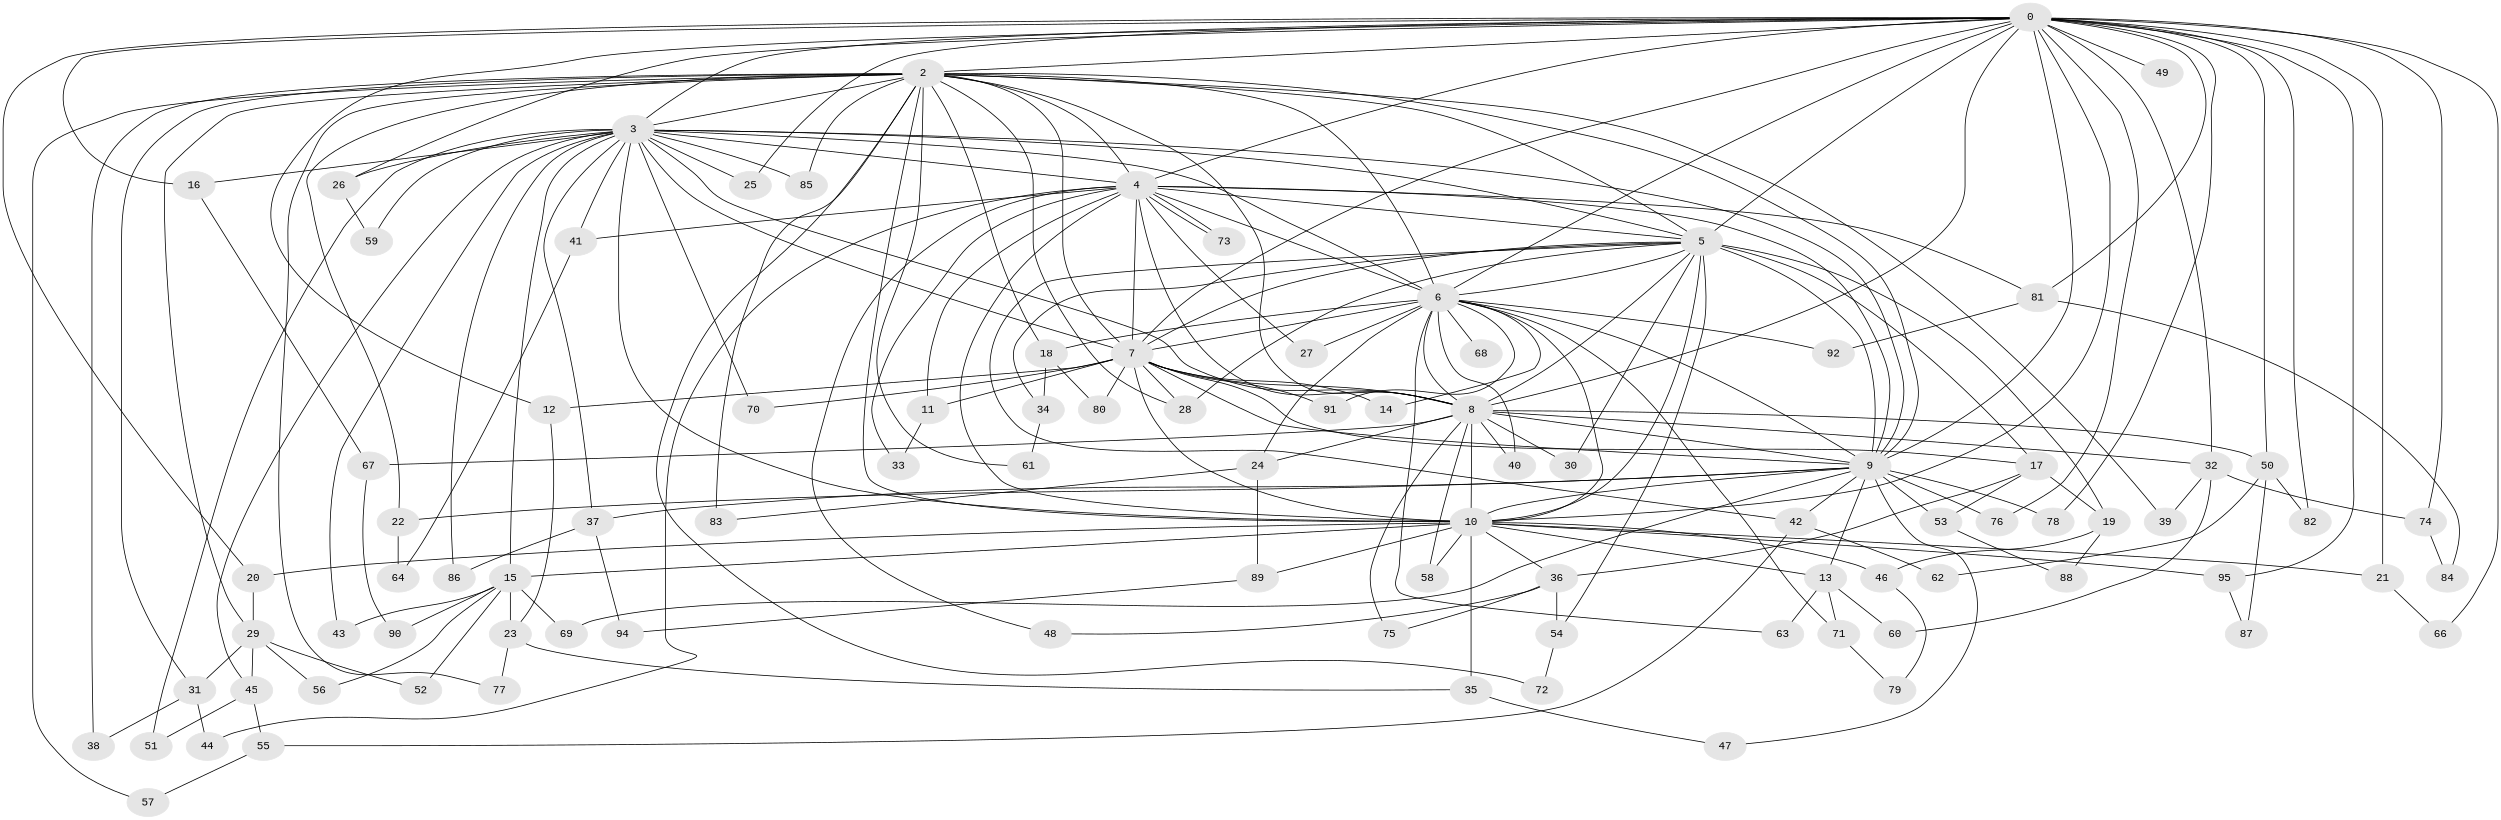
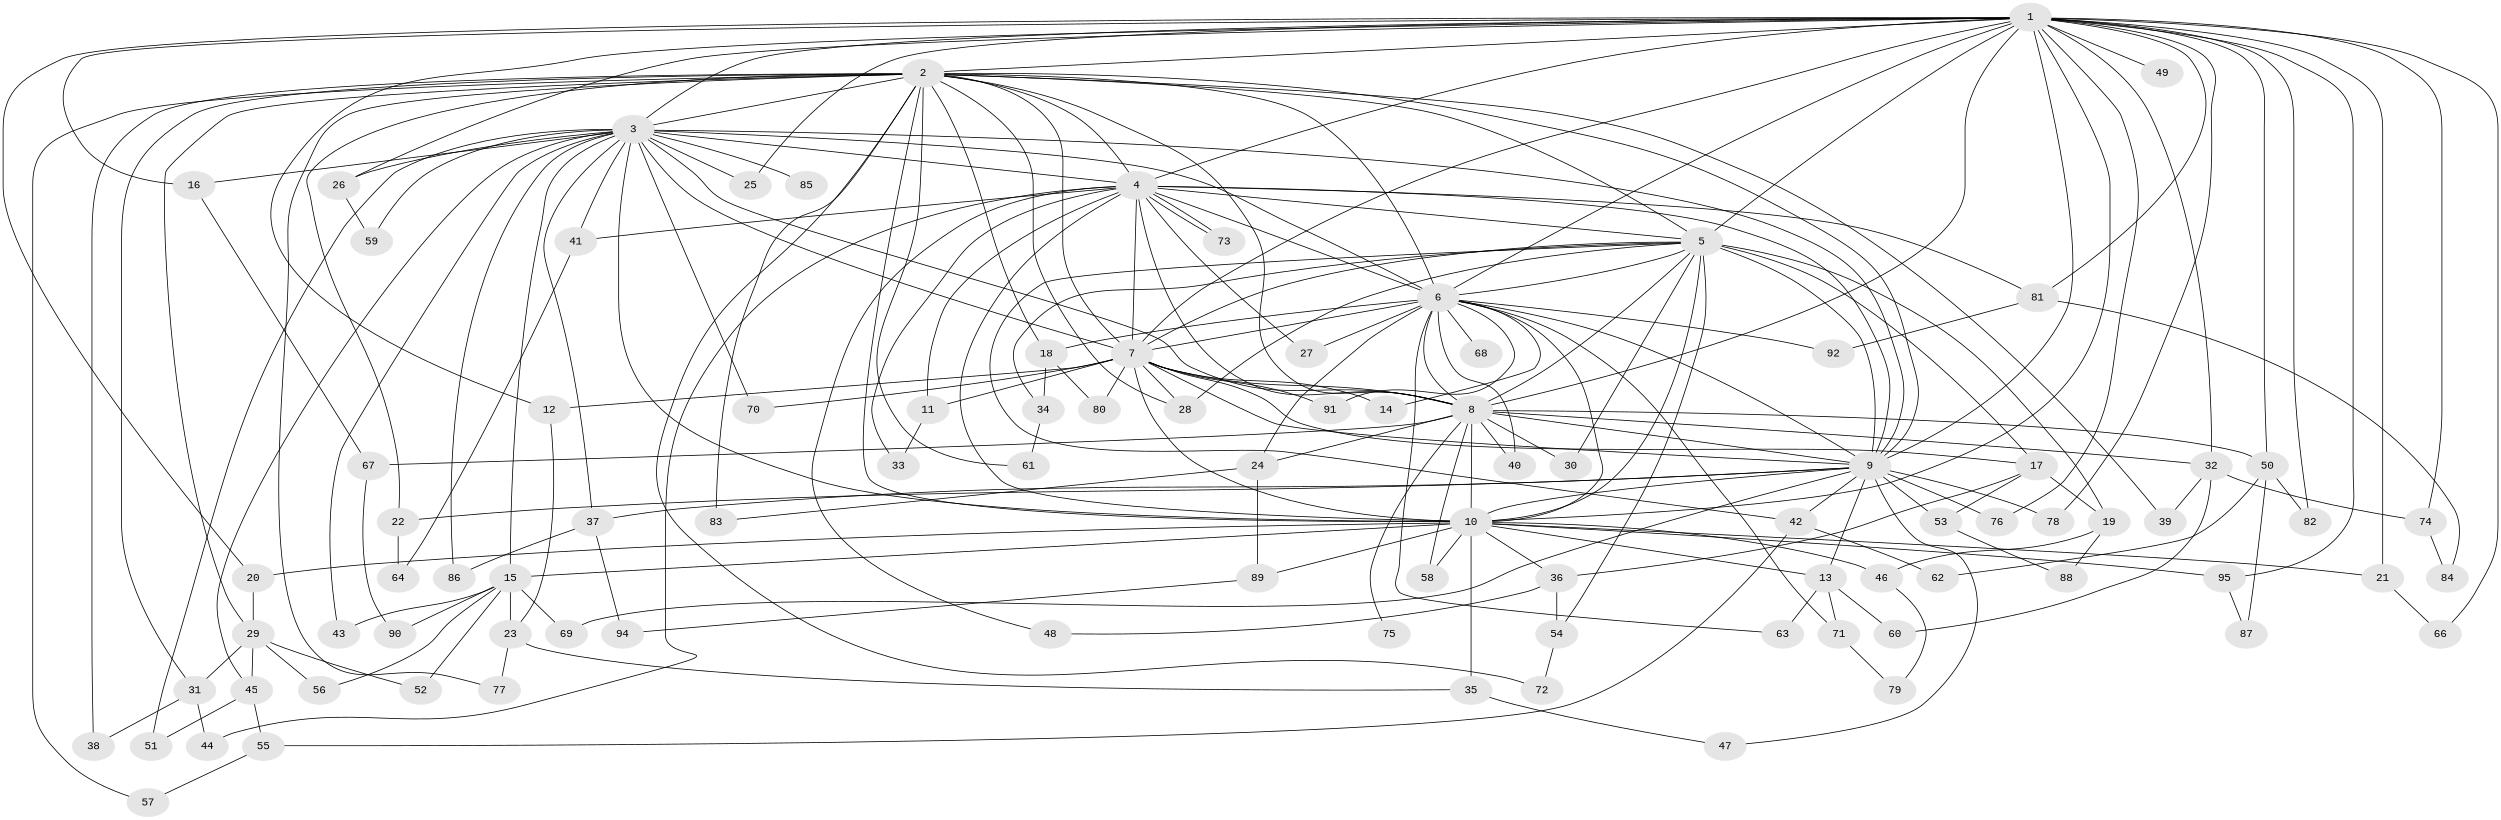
node "0": label "0" -> "1"
edge "2" -- "85": removed
edge "3" -- "5": removed
edge "36" -- "75": removed
